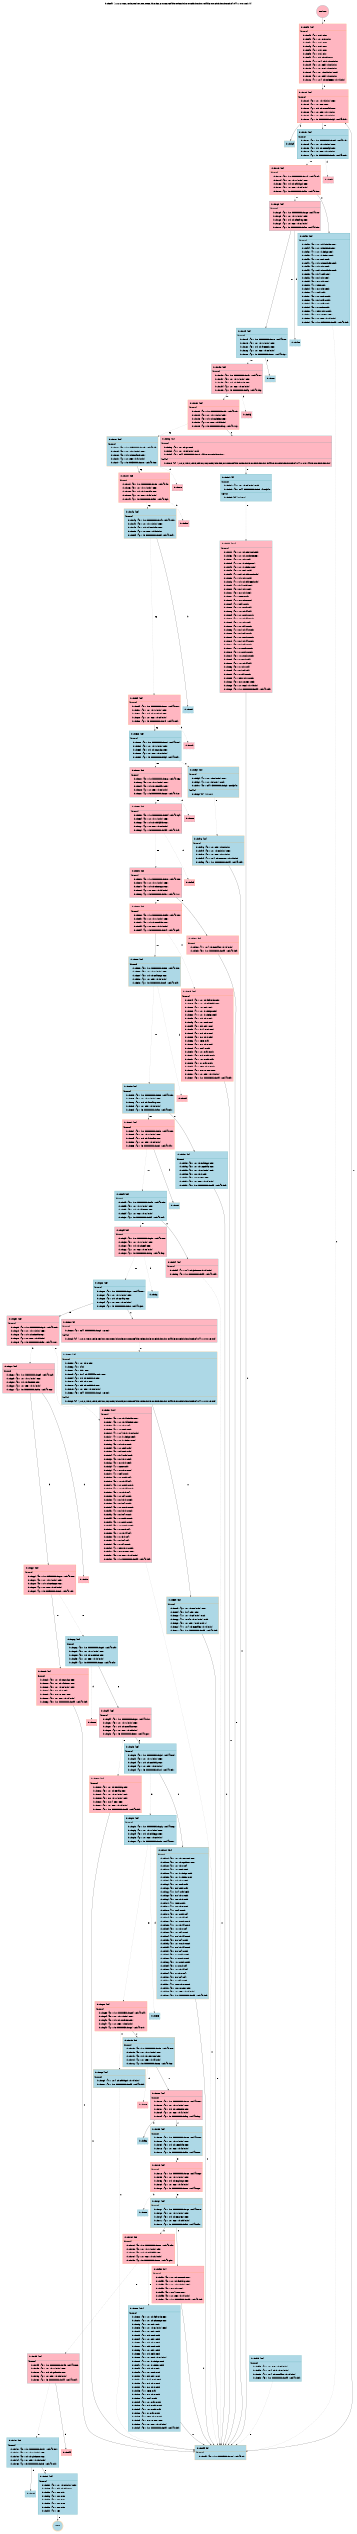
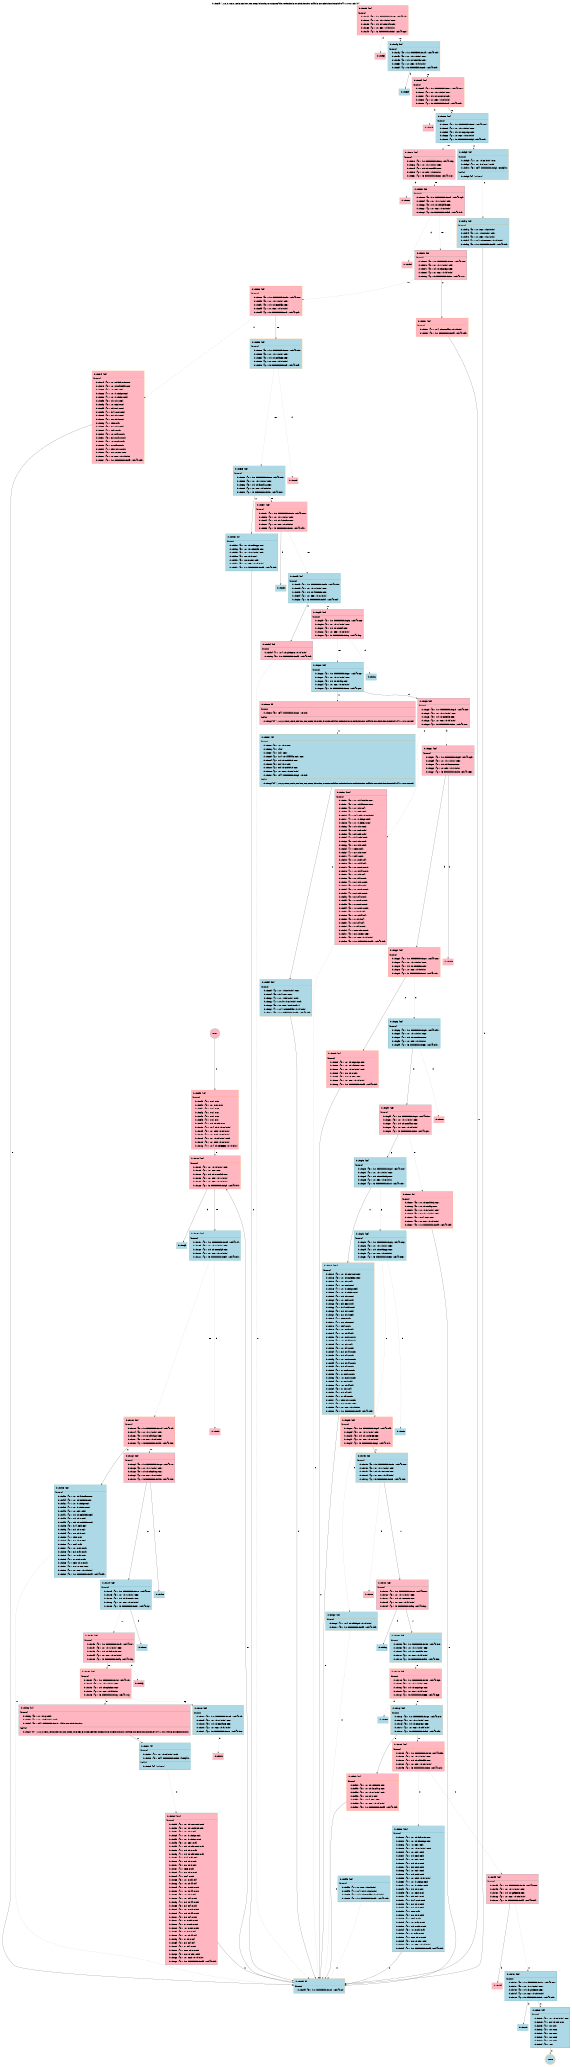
node "Desktop": label "Desktop" -> "Entry"
edge "0x4014c4 [25]" -> "0x4014dd [25]": removed, label "16"
